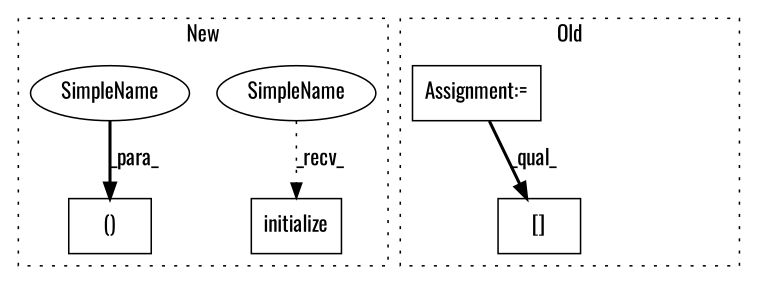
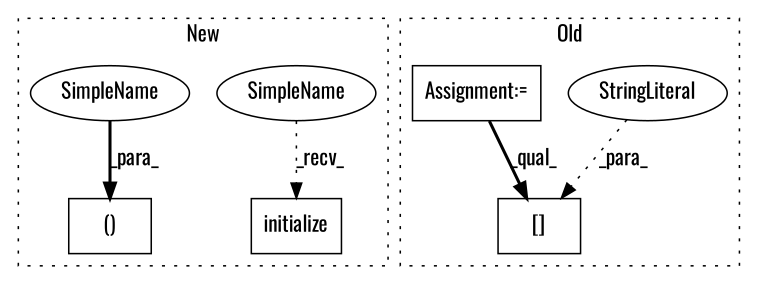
node "StringLiteral": added
